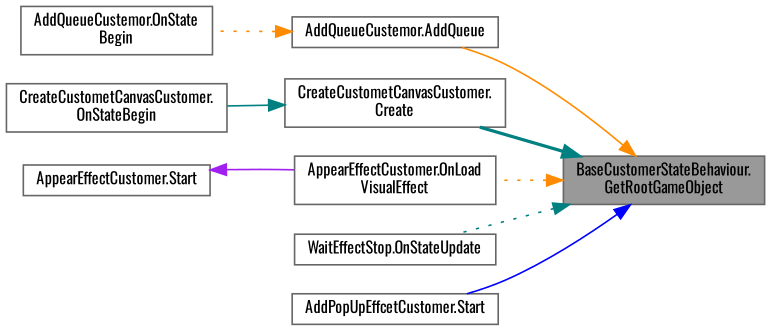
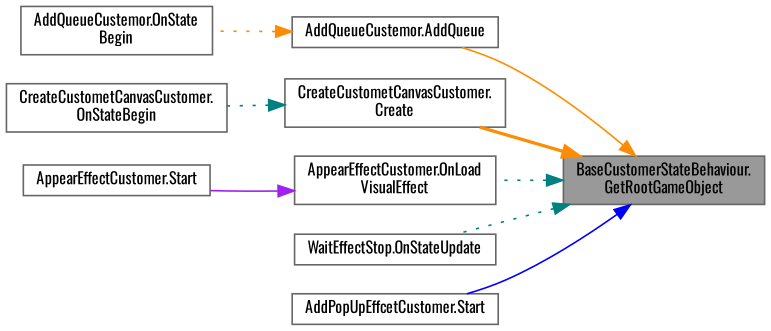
edge "CreateCustometCanvasCustomer. OnStateBegin" -> "CreateCustometCanvasCustomer. Create": style solid -> dotted
edge "CreateCustometCanvasCustomer. Create" -> "BaseCustomerStateBehaviour. GetRootGameObject": color teal -> darkorange
edge "AppearEffectCustomer.OnLoad VisualEffect" -> "AppearEffectCustomer.Start": reversed
edge "AppearEffectCustomer.OnLoad VisualEffect" -> "BaseCustomerStateBehaviour. GetRootGameObject": color darkorange -> teal
